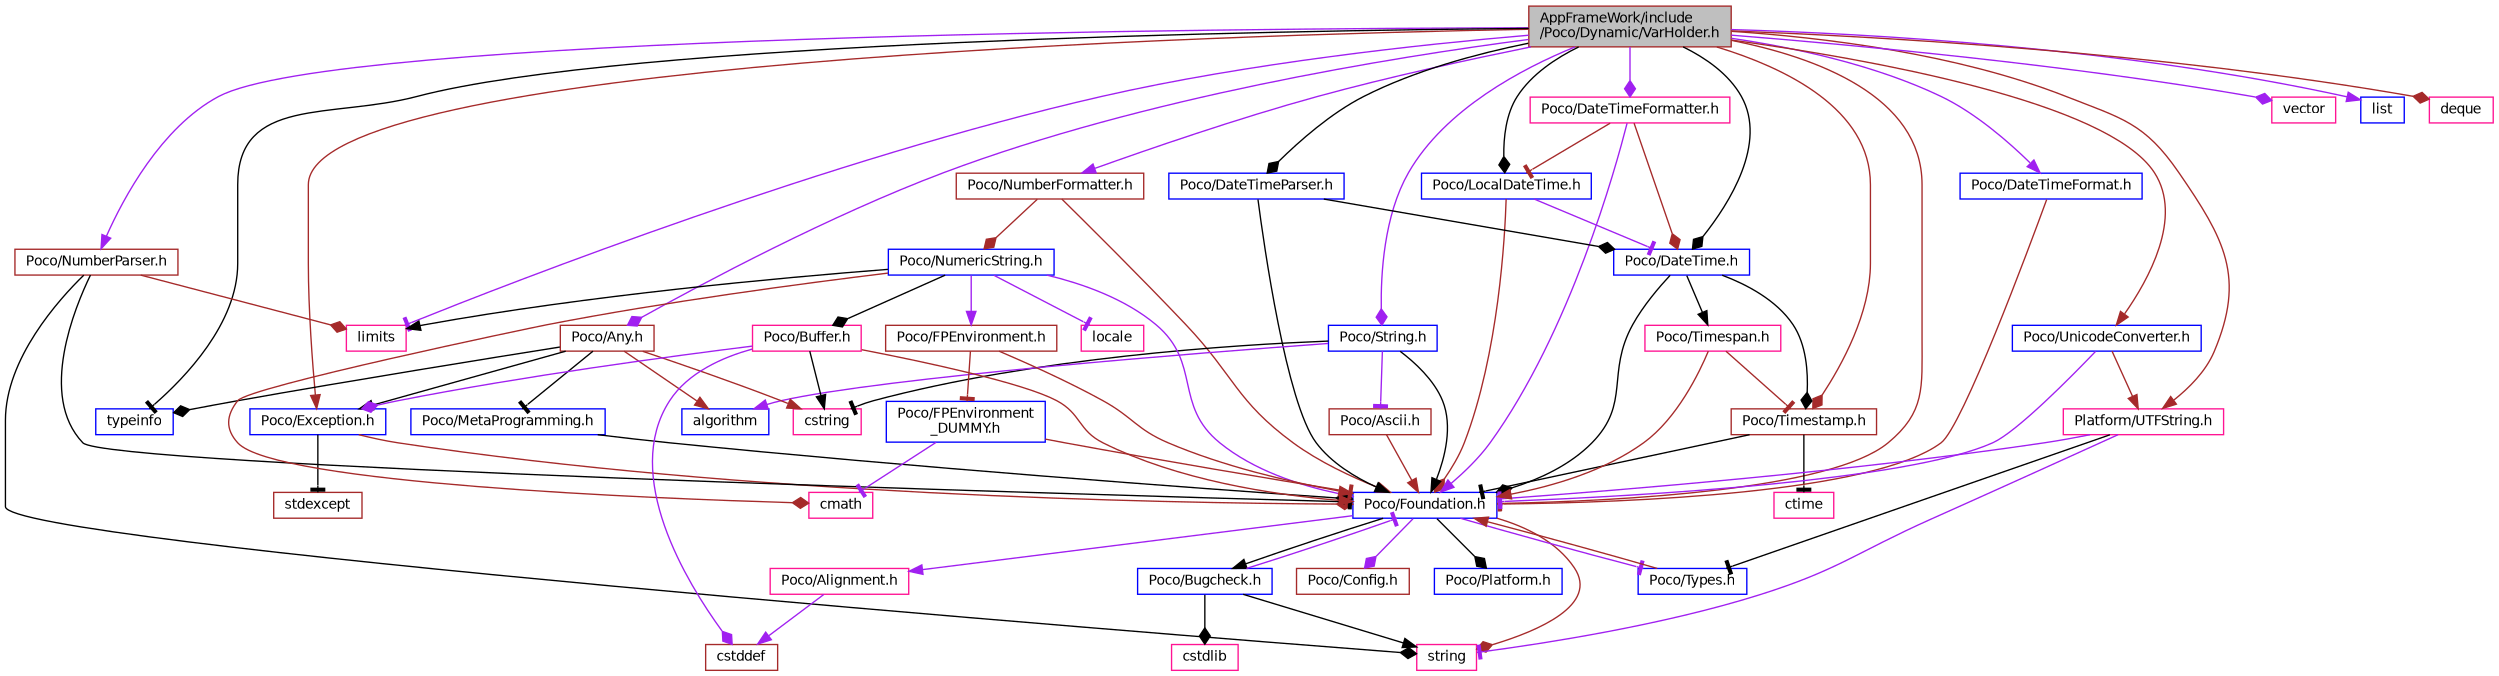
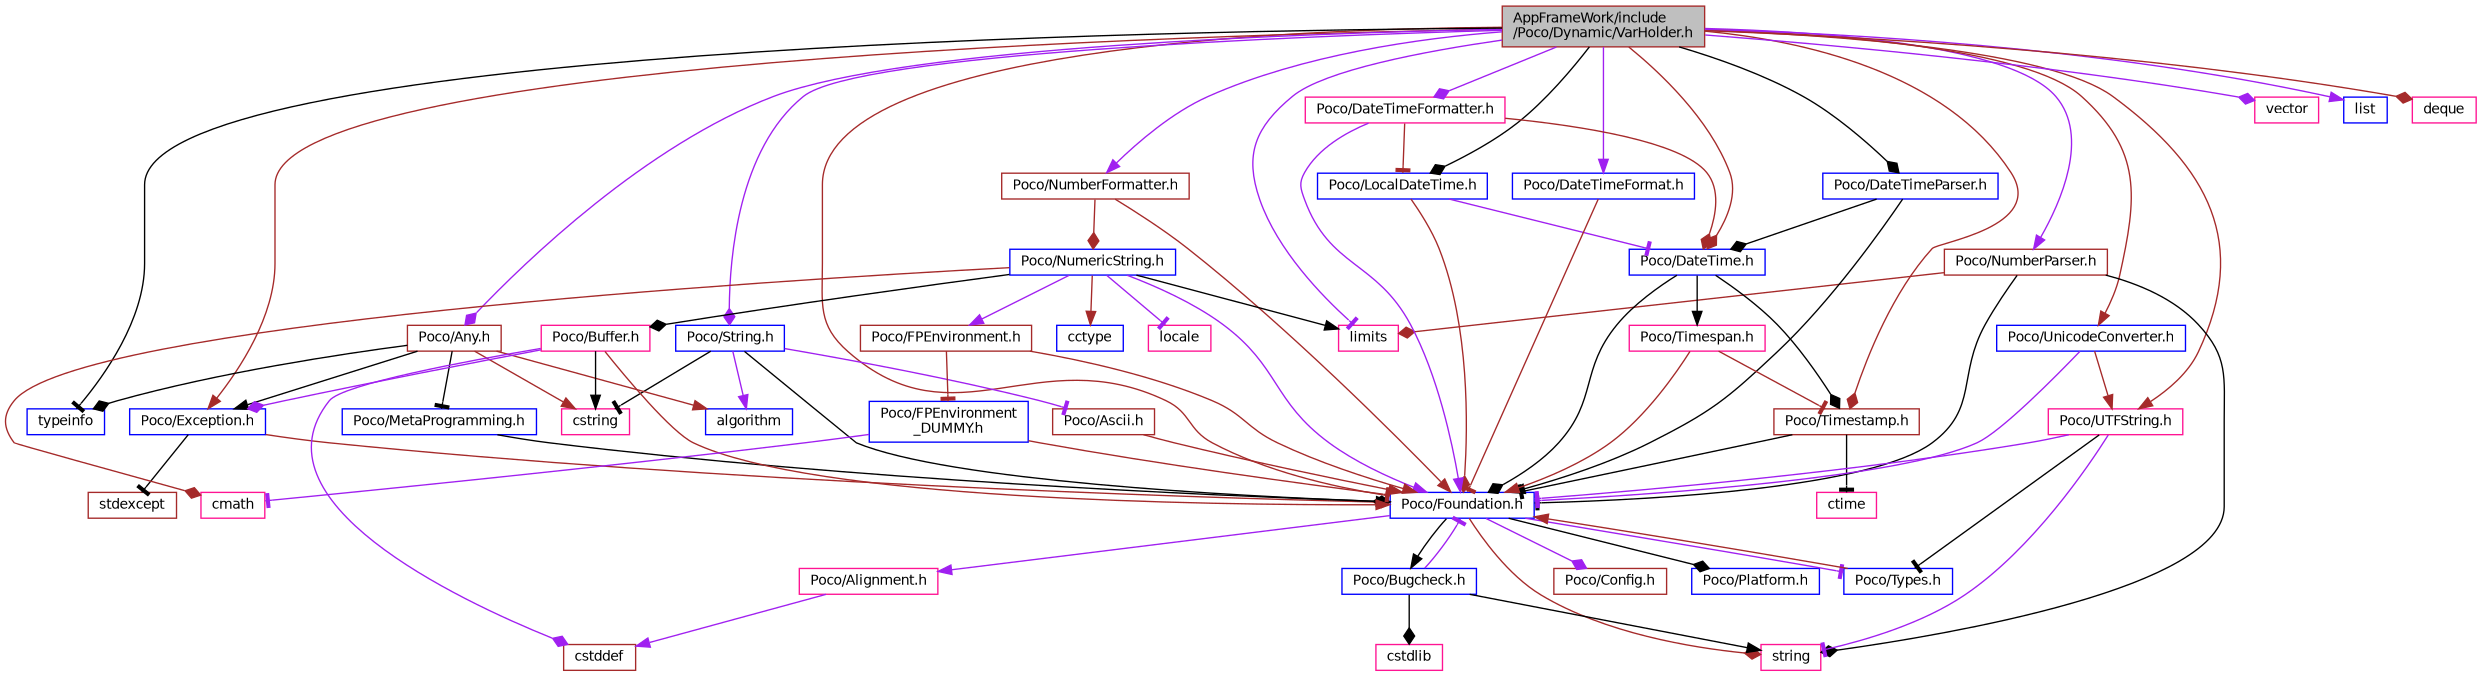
edge "AppFrameWork/include /Poco/Dynamic/VarHolder.h" -> "Poco/DateTime.h": color black -> brown
node "cctype": added
node "Platform/UTFString.h": label "Platform/UTFString.h" -> "Poco/UTFString.h"
